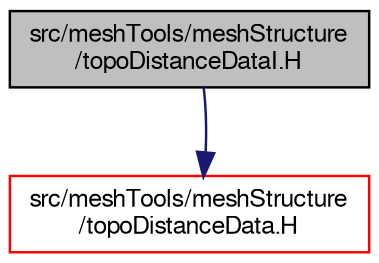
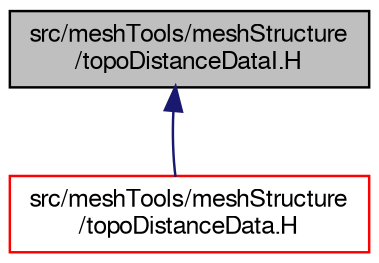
edge "src/meshTools/meshStructure /topoDistanceDataI.H" -> "src/meshTools/meshStructure /topoDistanceData.H": reversed
